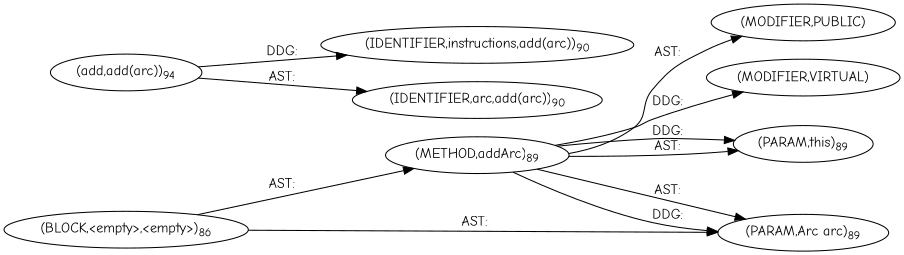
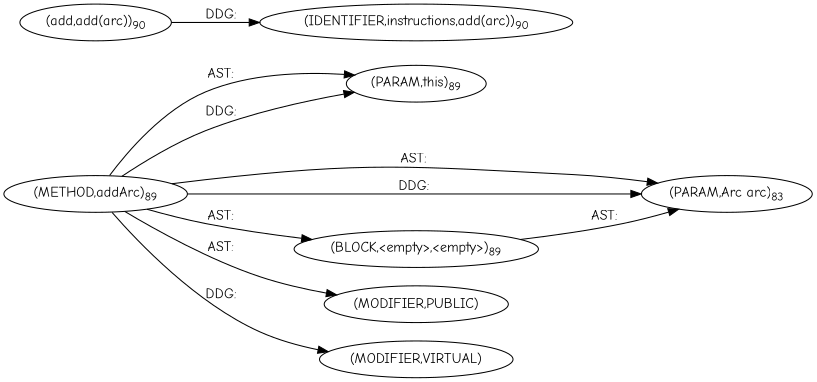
node "(add,add(arc))": text "94" -> "90"
node "(IDENTIFIER,arc,add(arc))": removed
edge "(BLOCK,<empty>,<empty>)" -> "(METHOD,addArc)": reversed
node "(BLOCK,<empty>,<empty>)": text "86" -> "89"
node "(PARAM,Arc arc)": text "89" -> "83"
